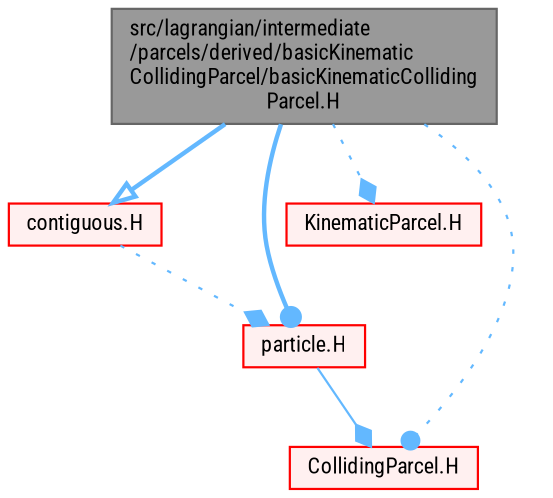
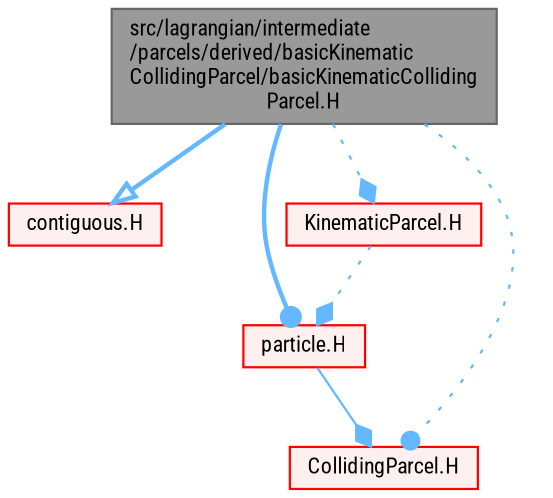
edge "contiguous.H" -> "particle.H": now "KinematicParcel.H" -> "particle.H"
